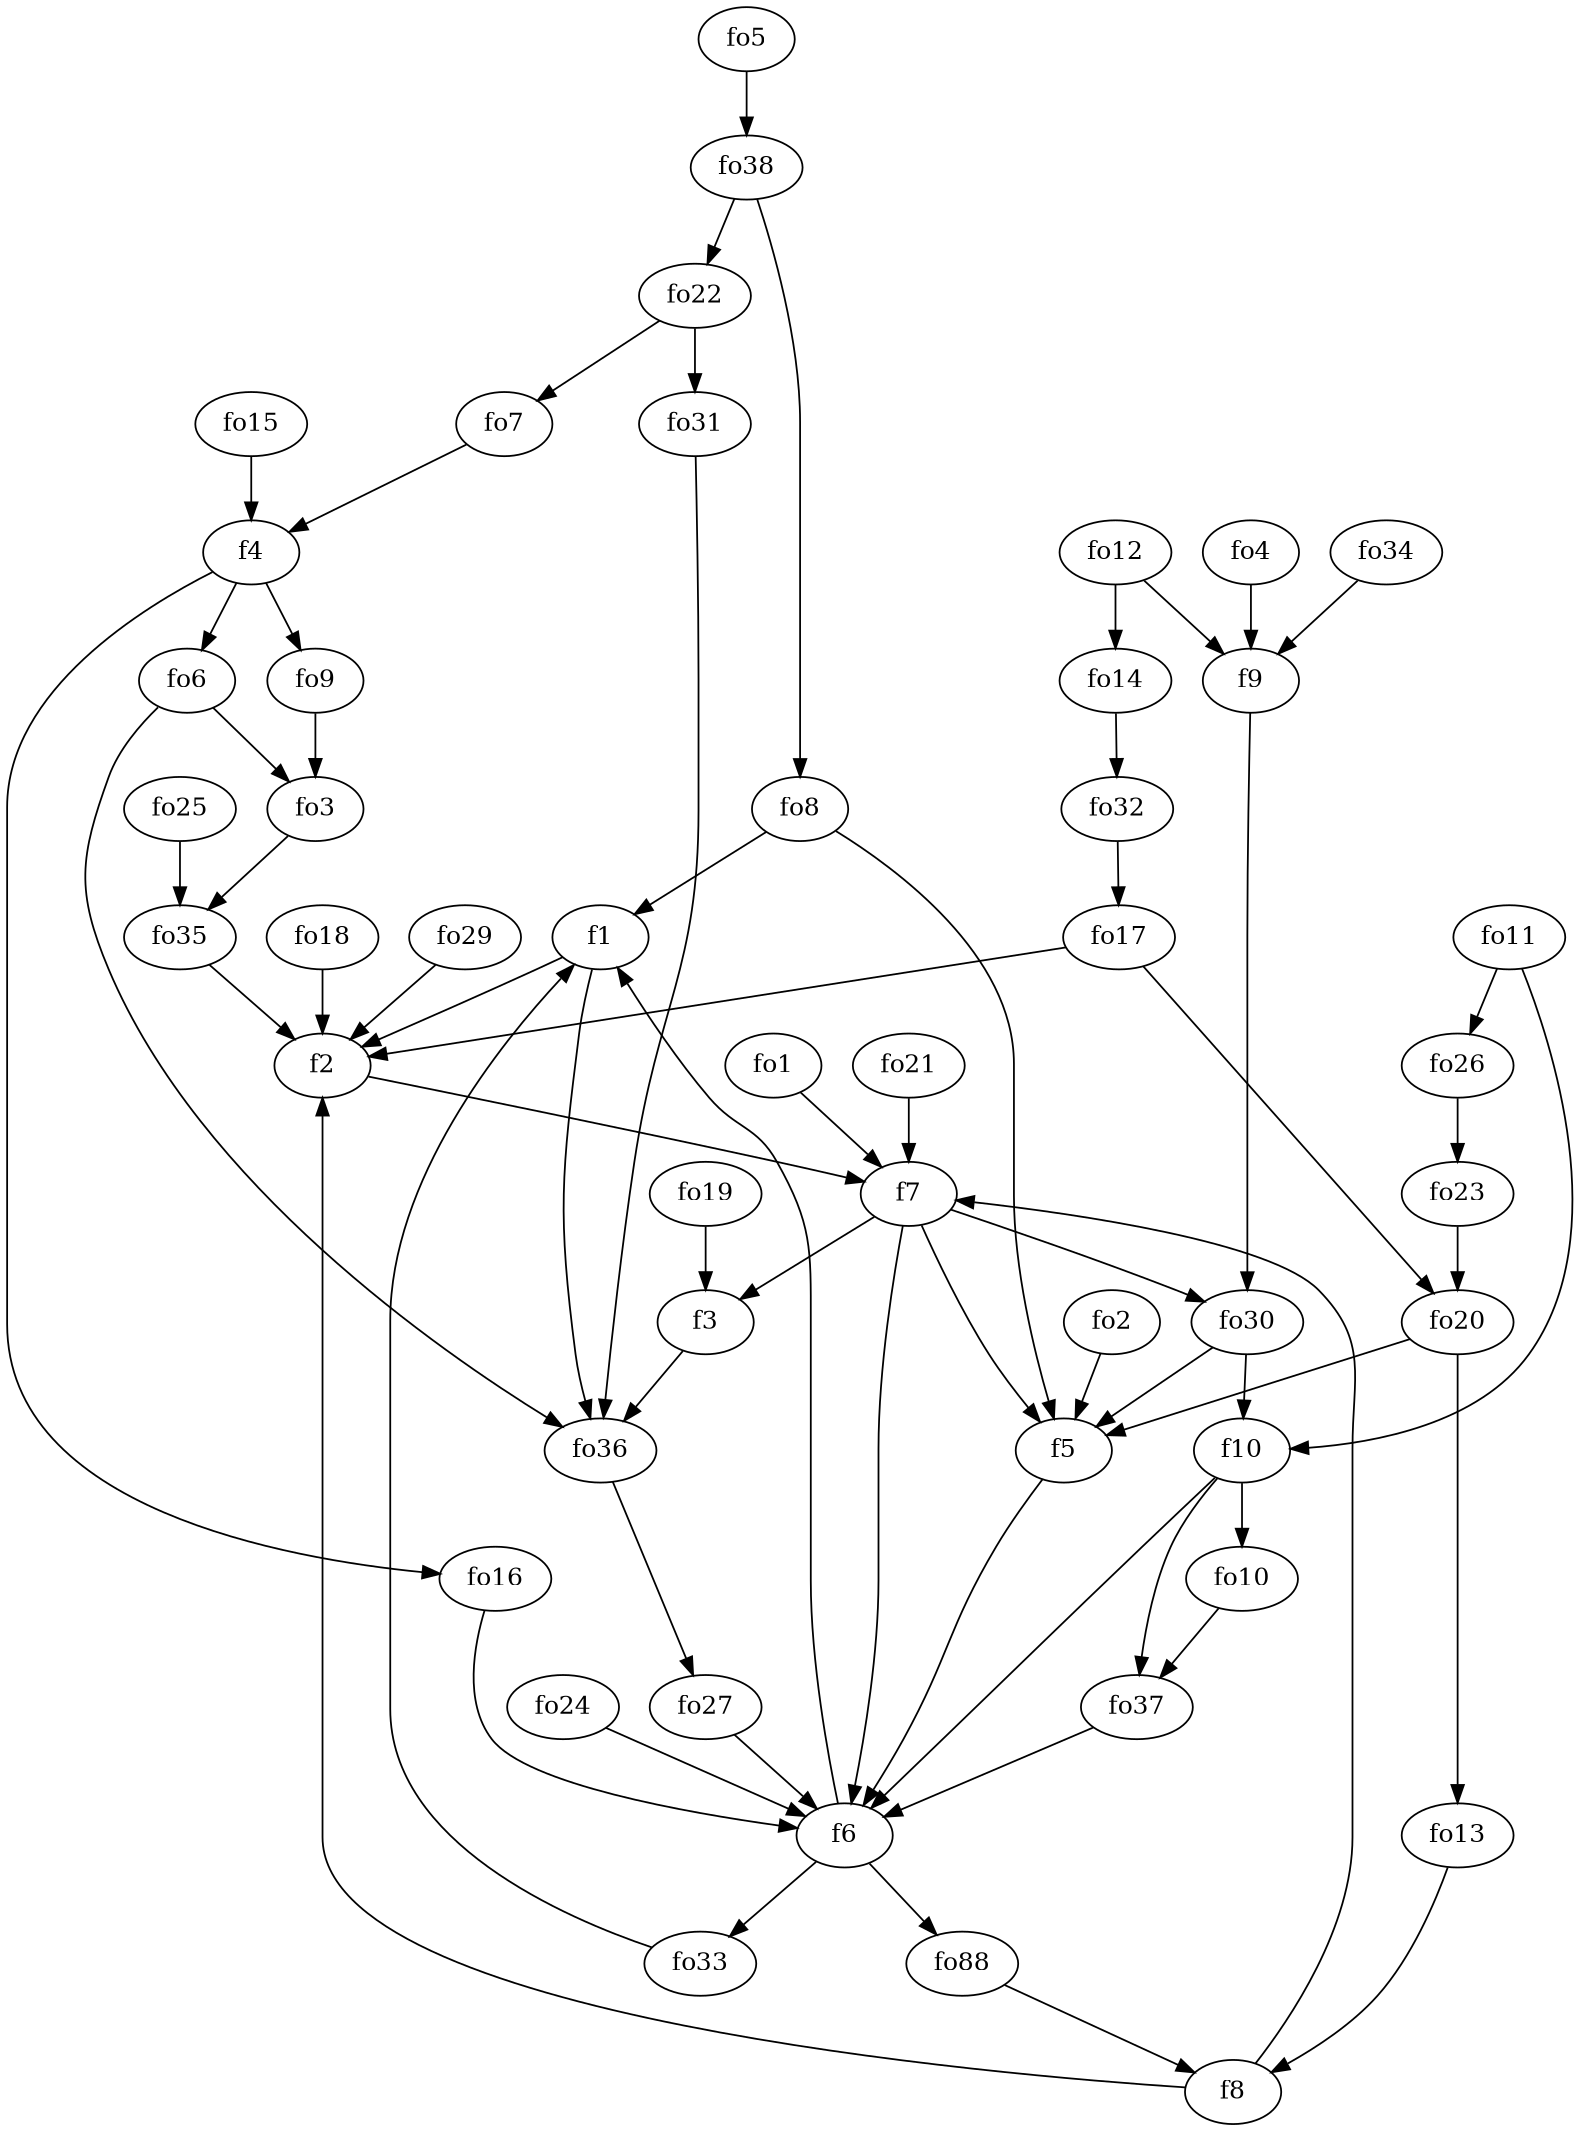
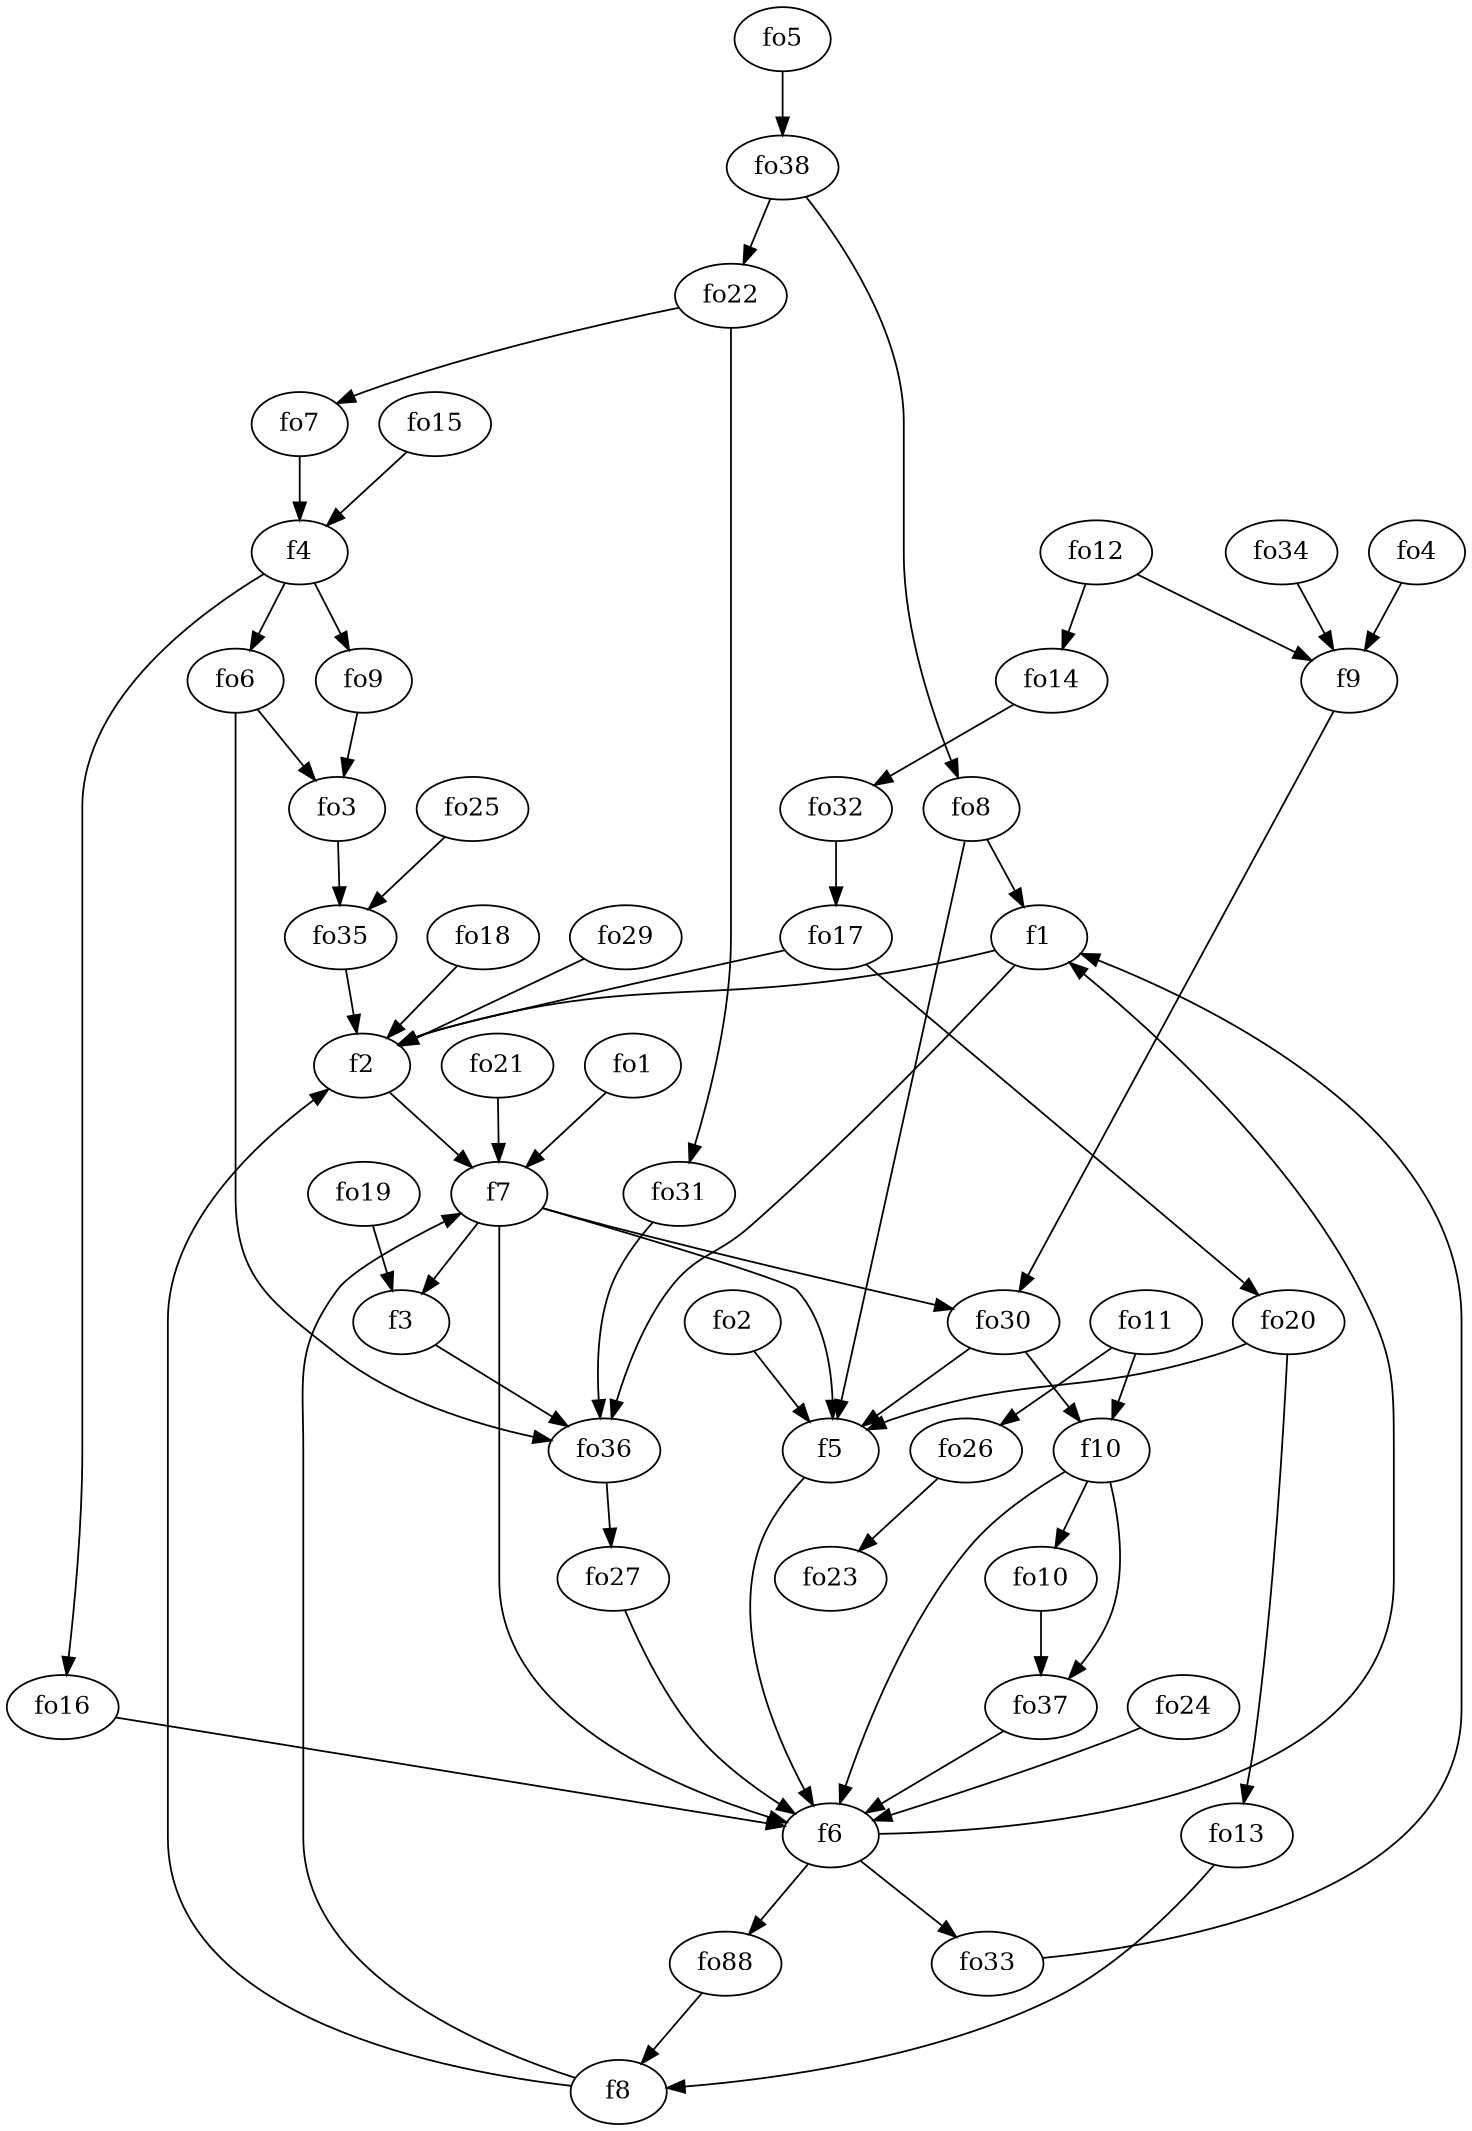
edge "fo23" -> "fo20": removed
